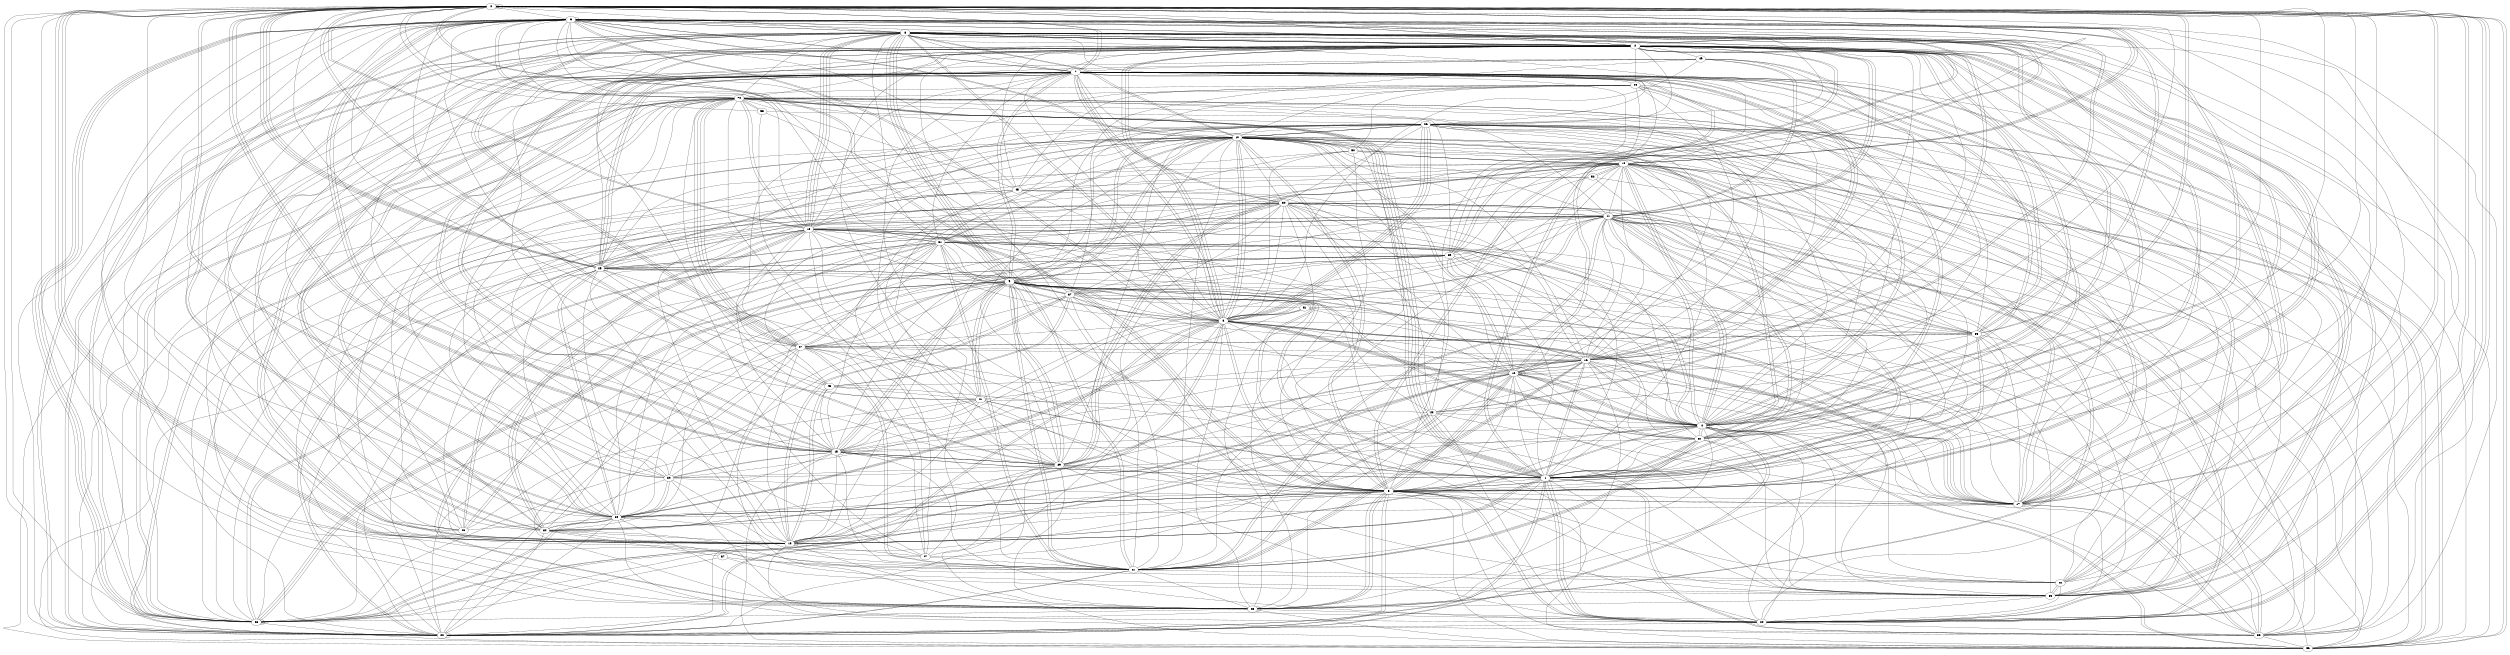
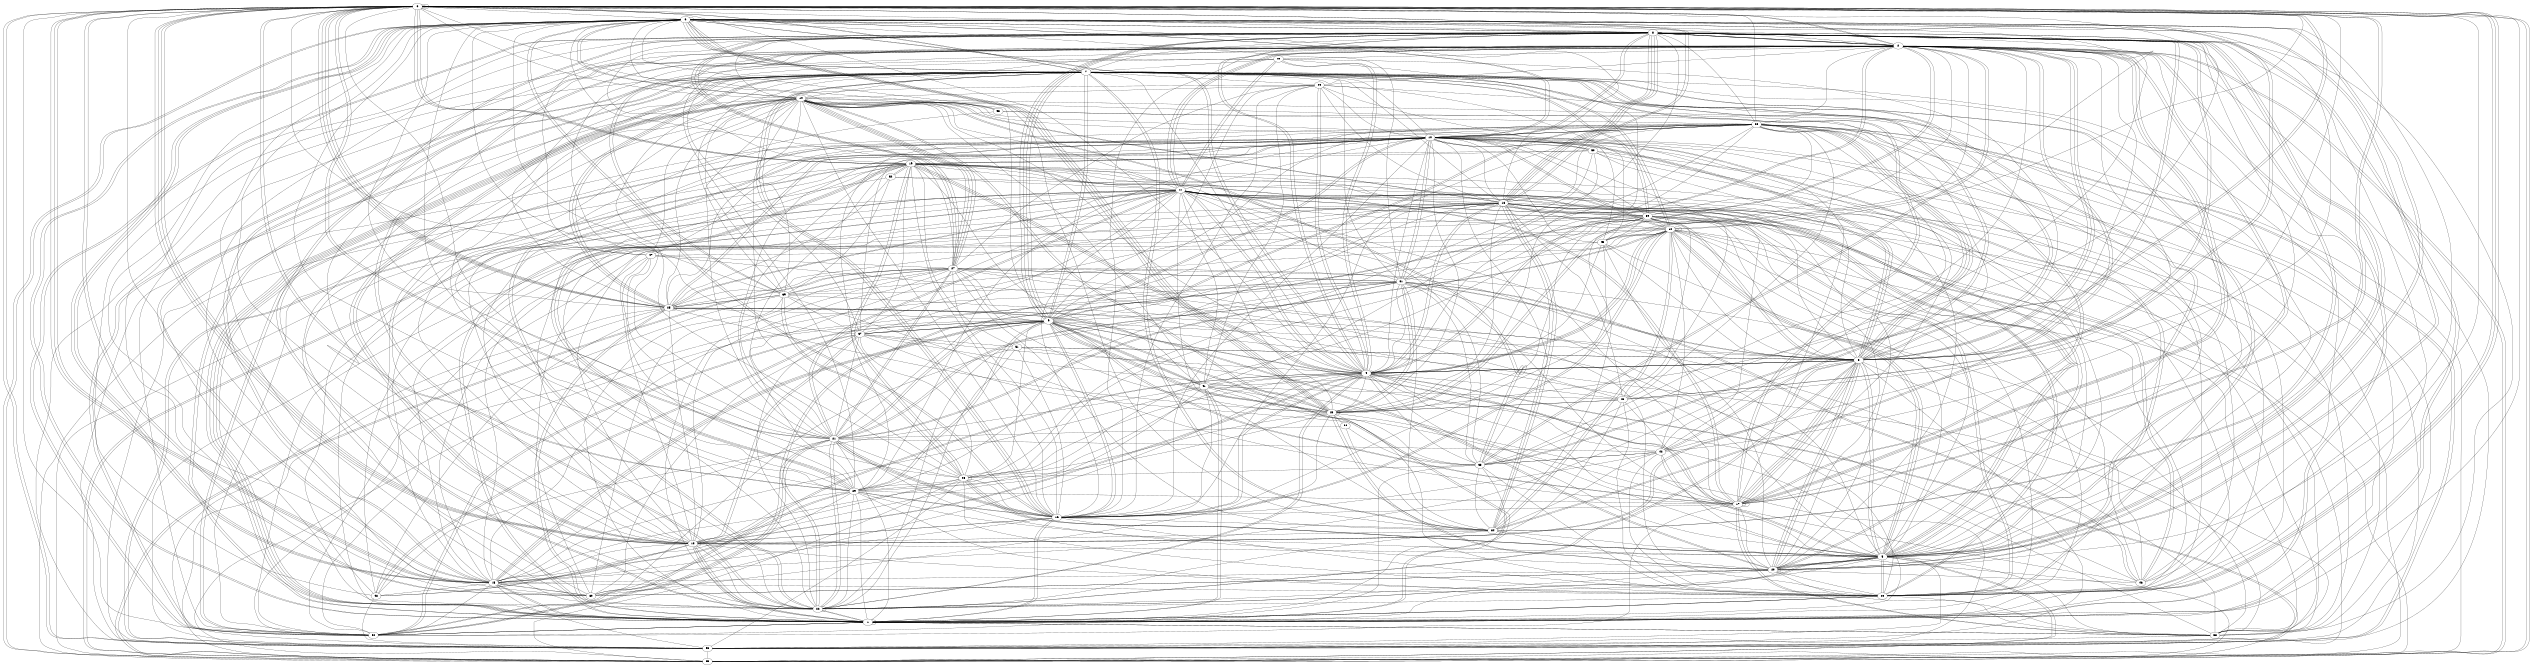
edge "6" -- "38": removed
edge "6" -- "17": removed
node "74": label "74" -> "14"
edge "50" -- "21": added
edge "52" -- "45": now "52" -- "11"
edge "10" -- "80": now "10" -- "36"
edge "2" -- "28": removed
edge "8" -- "24": added
edge "30" -- "80": removed
edge "26" -- "33": removed
edge "18" -- "13": added
edge "49" -- "16": removed
edge "44" -- "12": now "44" -- "18"
edge "11" -- "29": added
edge "9" -- "20": removed
edge "9" -- "22": now "51" -- "22"
edge "19" -- "1": now "19" -- "41"
edge "12" -- "48": removed
edge "4" -- "41": added
edge "12" -- "38": removed
edge "3" -- "28": removed
edge "12" -- "28": removed
edge "80" -- "17": removed
edge "5" -- "17": removed
edge "3" -- "33": removed
node "57": label "57" -> "54"
edge "23" -- "24": added
edge "5" -- "33": removed
edge "80" -- "28": removed
